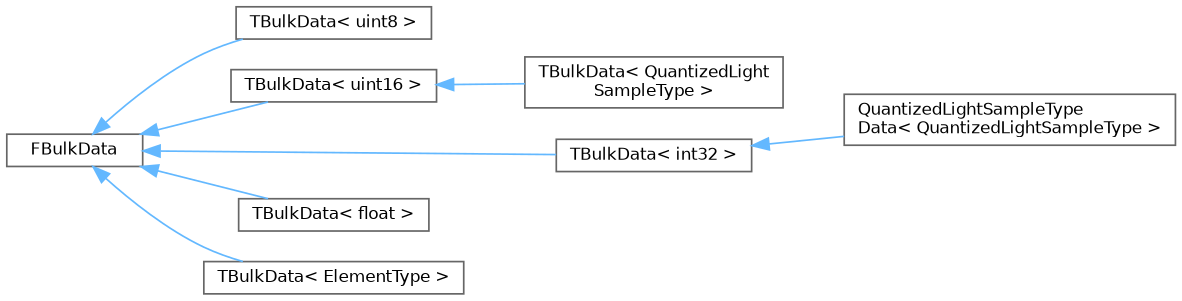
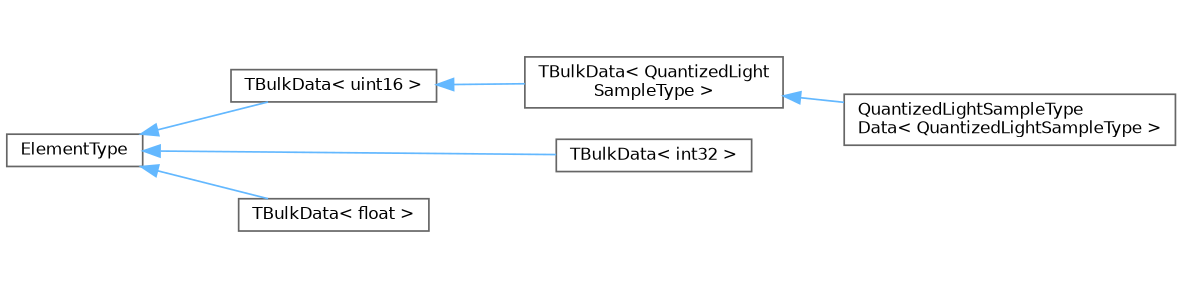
node "TBulkData< uint8 >": removed
edge "QuantizedLightSampleType Data< QuantizedLightSampleType >" -> "TBulkData< int32 >": now "QuantizedLightSampleType Data< QuantizedLightSampleType >" -> "TBulkData< QuantizedLight SampleType >"
node "FBulkData": label "FBulkData" -> "ElementType"
node "TBulkData< ElementType >": removed
